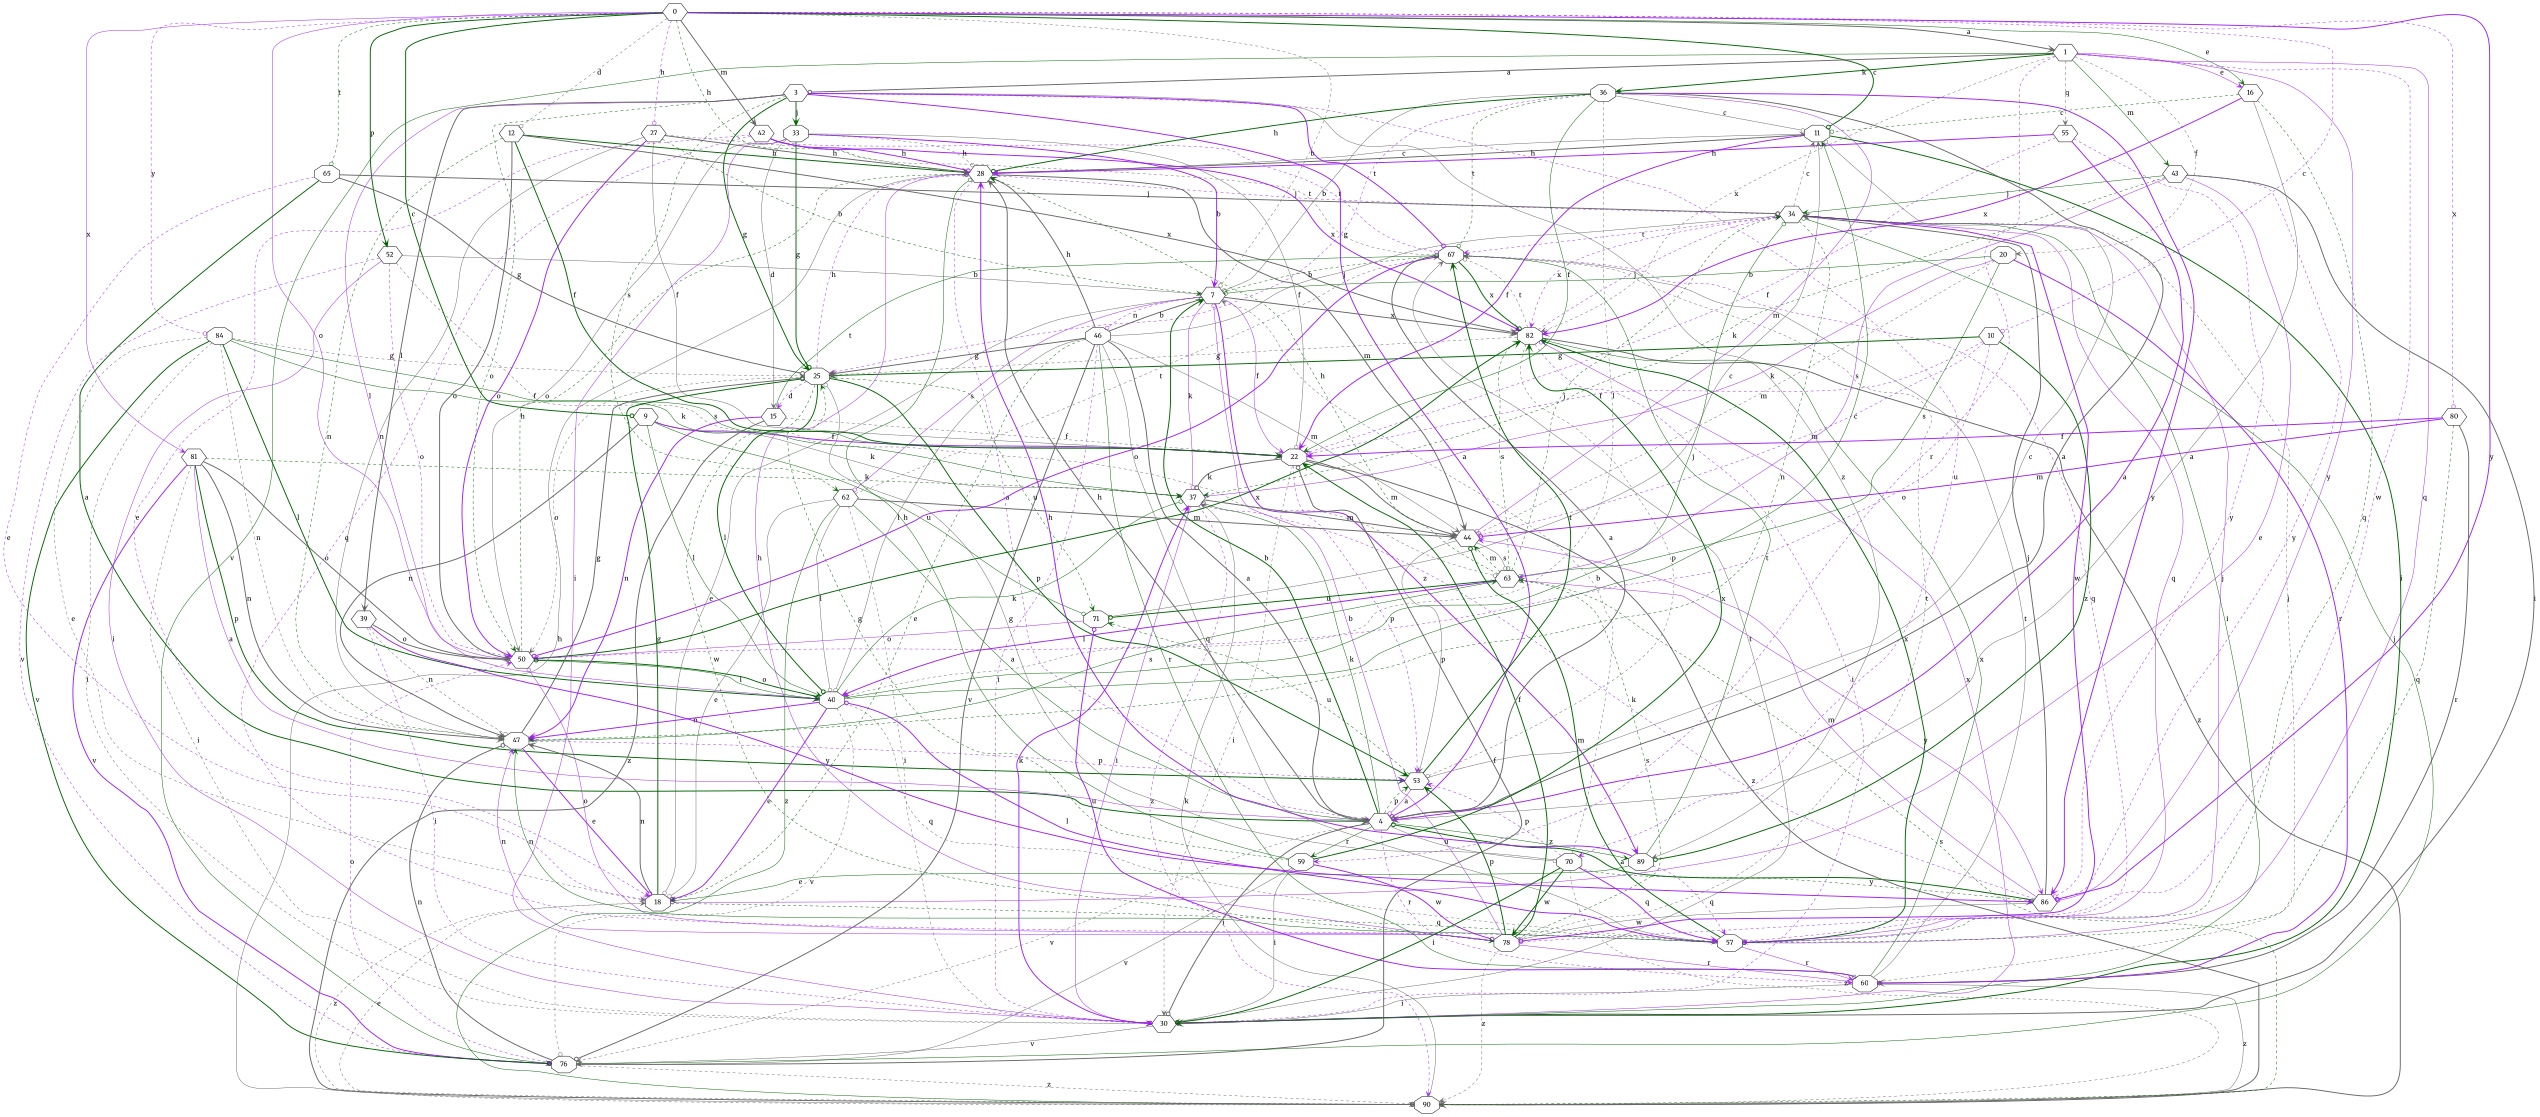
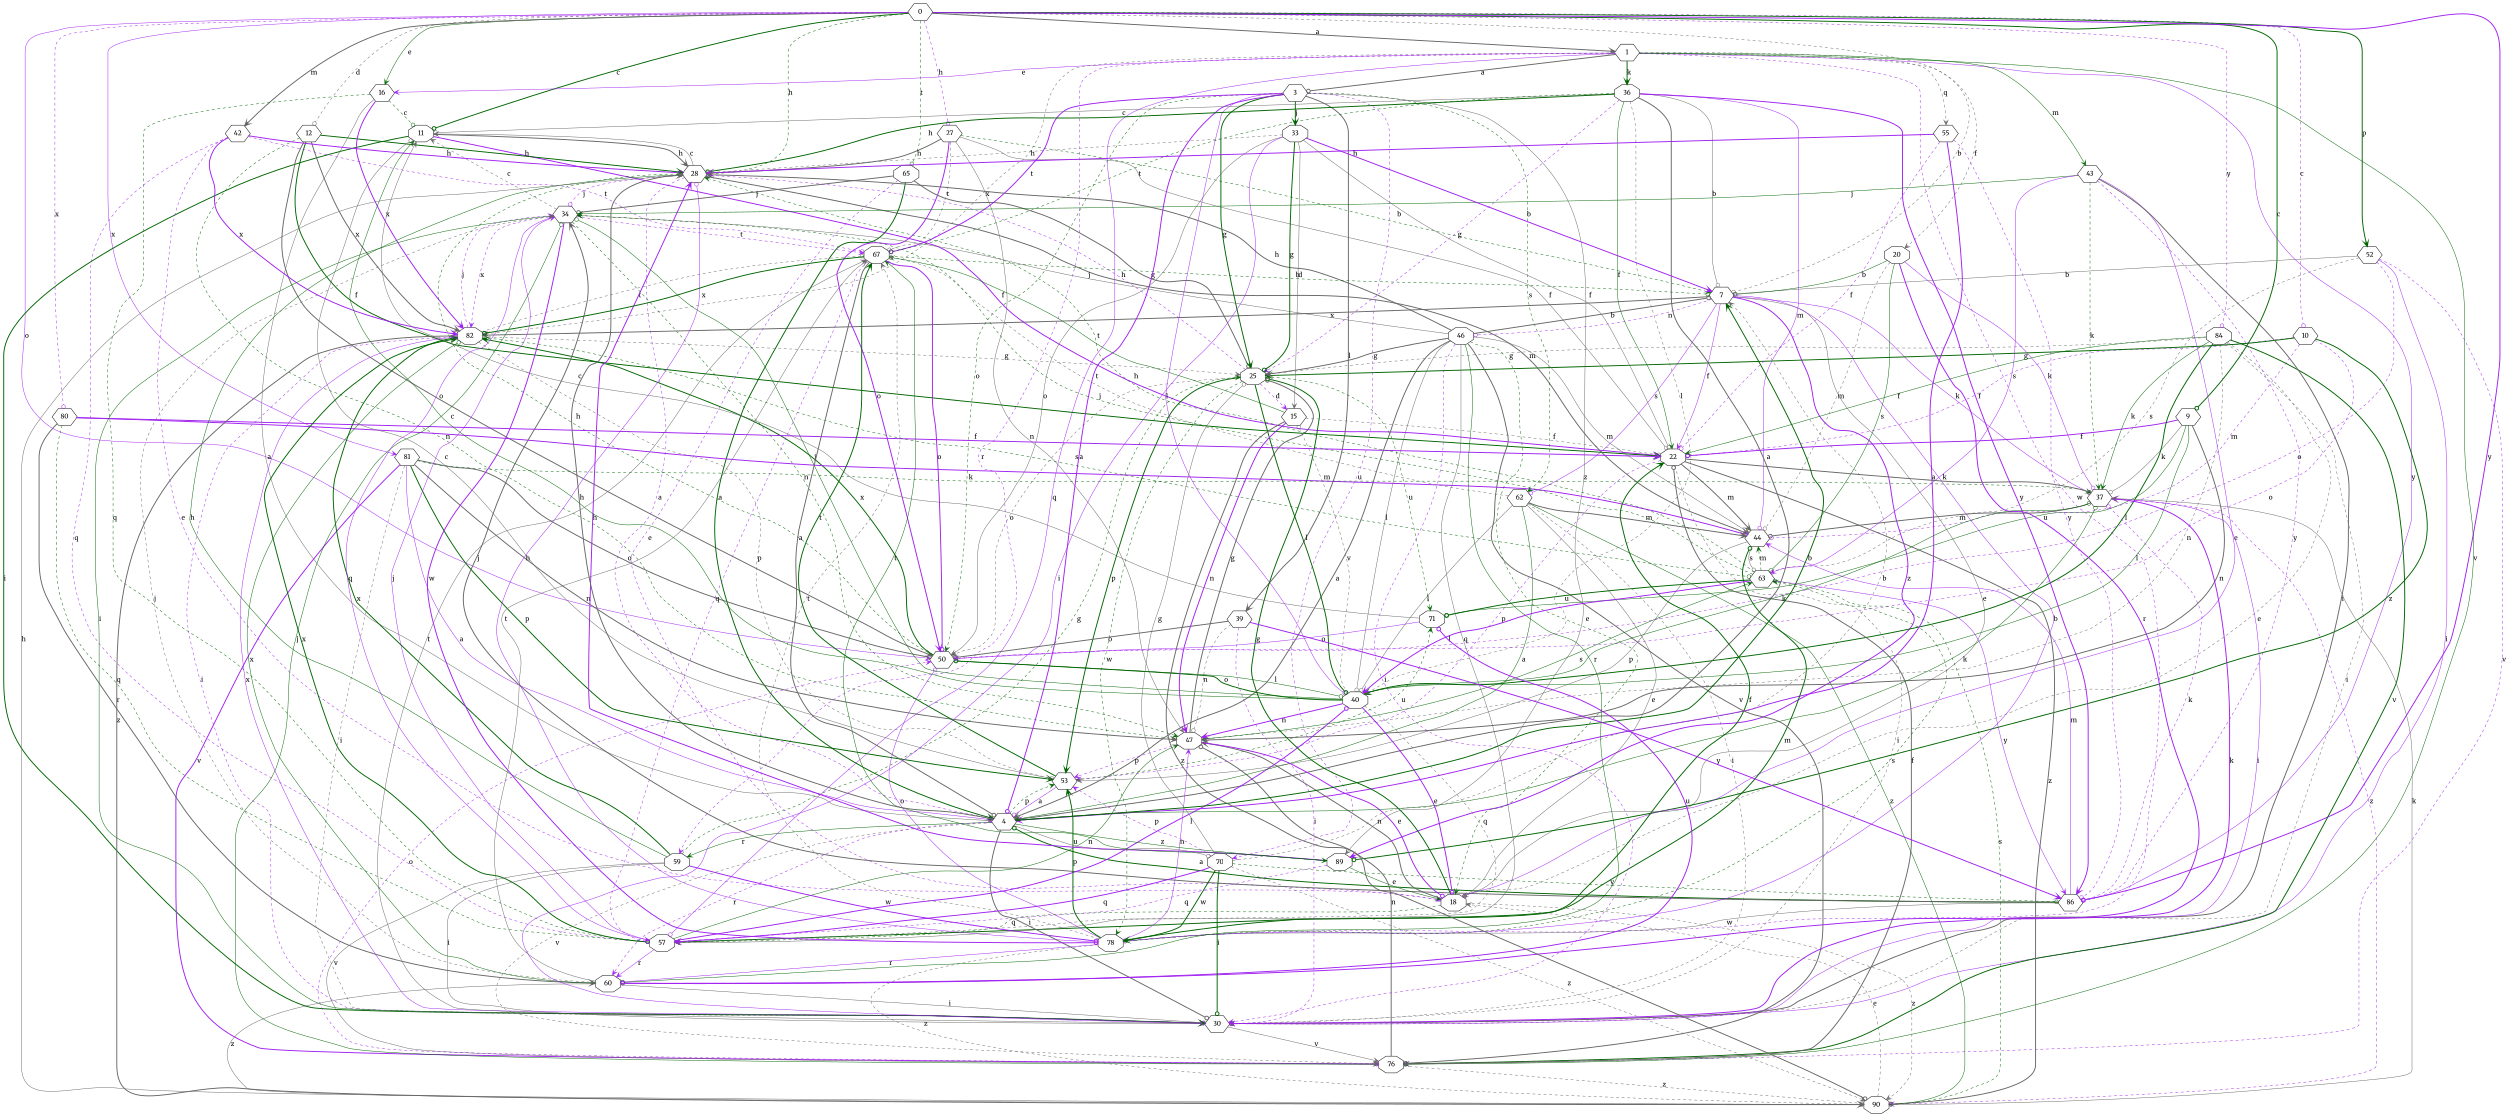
edge "40" -> "76": now "40" -> "15"
